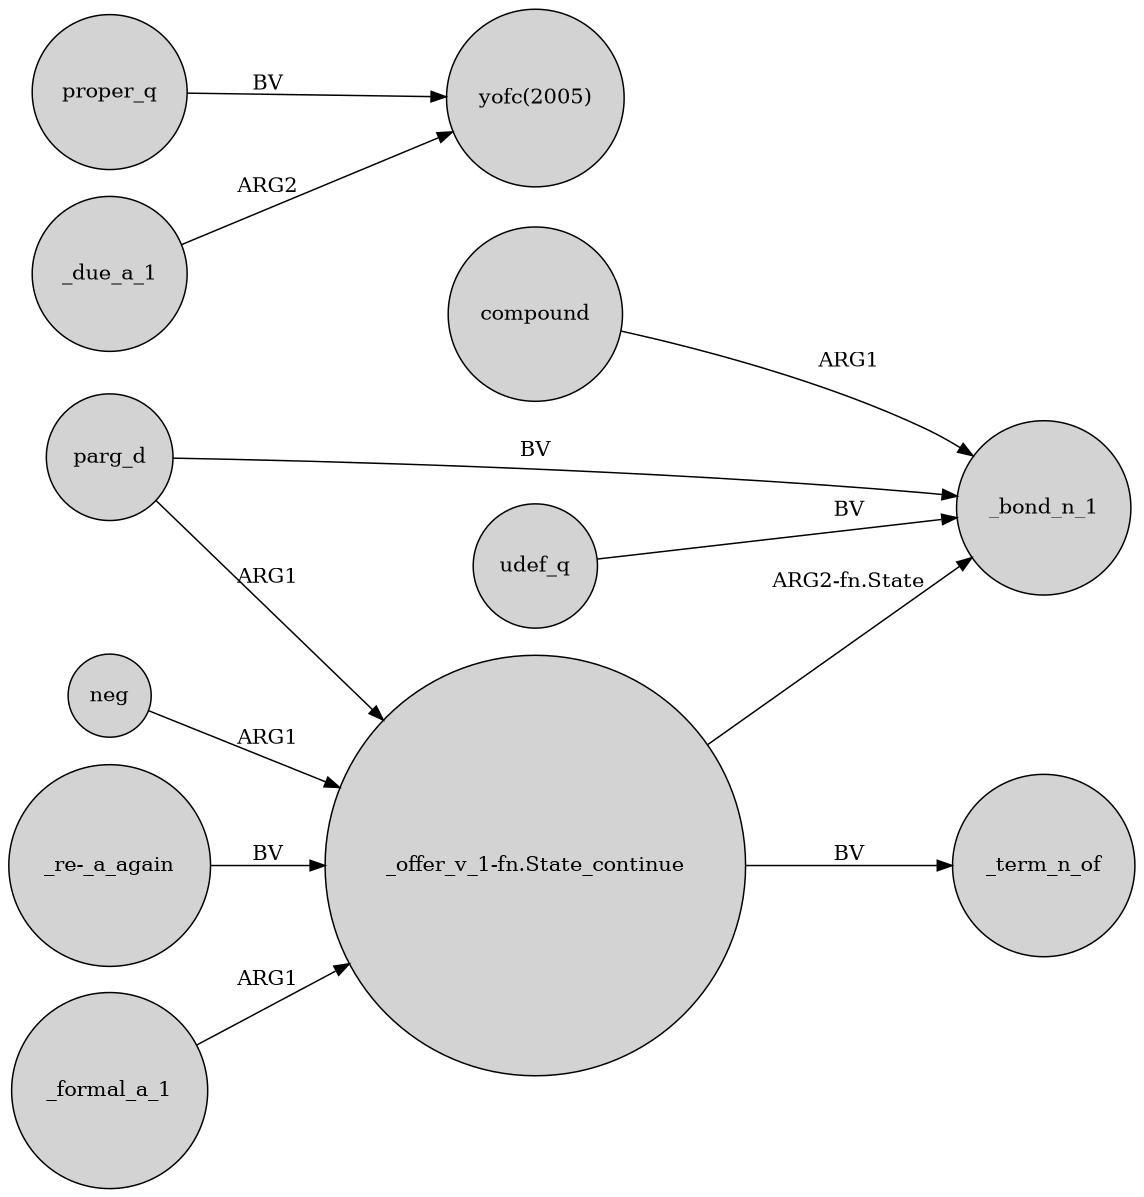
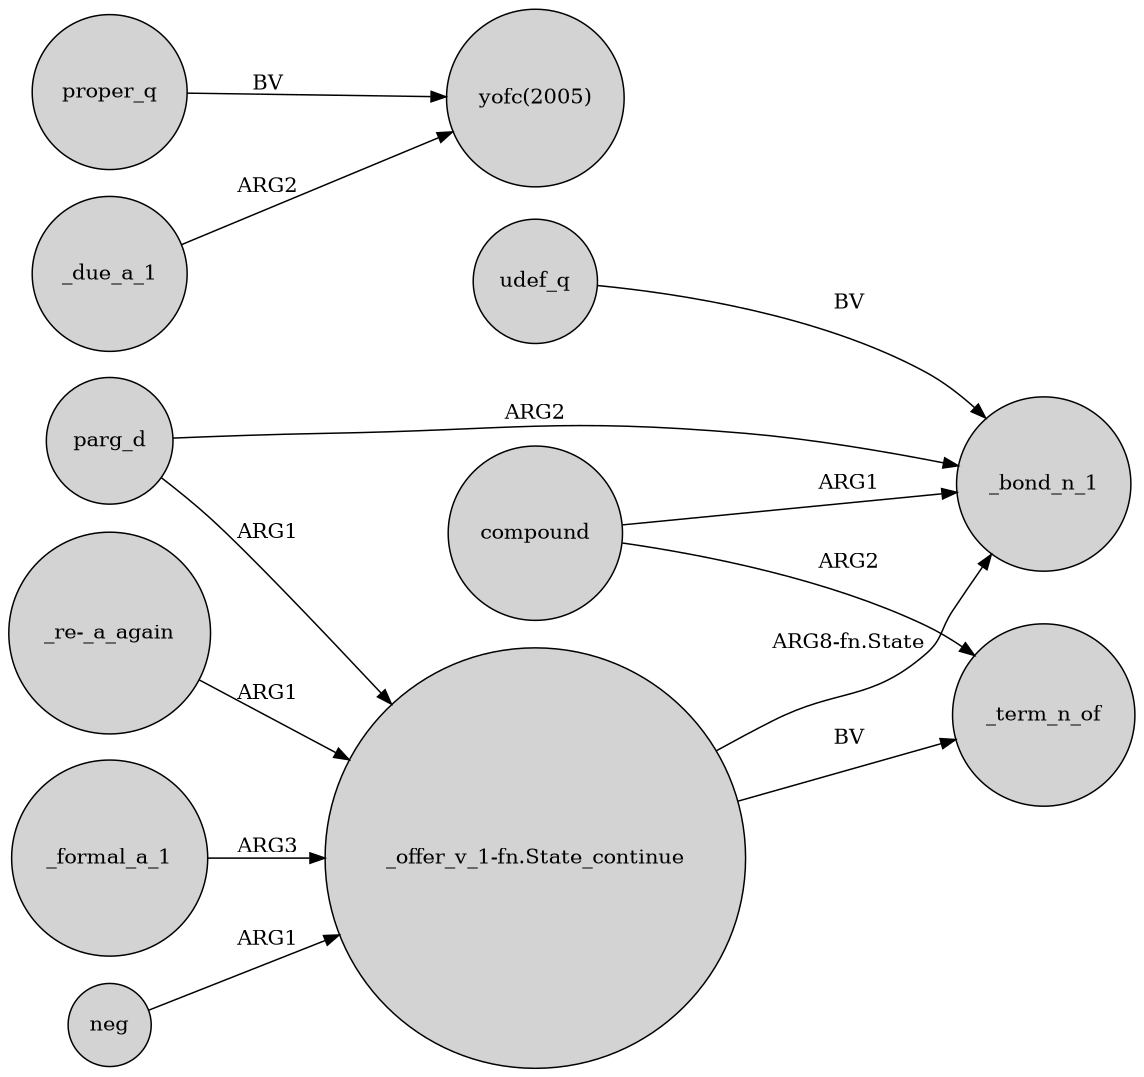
edge "parg_d" -> "_bond_n_1": label "BV" -> "ARG2"
edge "compound" -> "_term_n_of": added, label "ARG2"
edge "_offer_v_1-fn.State_continue" -> "_bond_n_1": label "ARG2-fn.State" -> "ARG8-fn.State"
edge "_re-_a_again" -> "_offer_v_1-fn.State_continue": label "BV" -> "ARG1"
edge "_formal_a_1" -> "_offer_v_1-fn.State_continue": label "ARG1" -> "ARG3"
